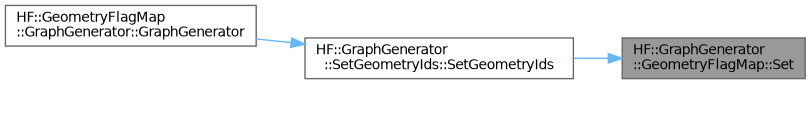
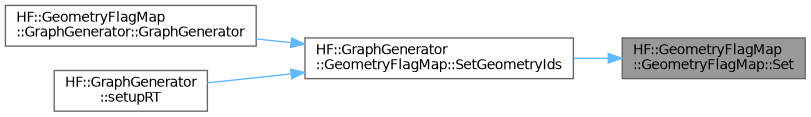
node "HF::GraphGenerator ::SetGeometryIds::SetGeometryIds": label "HF::GraphGenerator ::SetGeometryIds::SetGeometryIds" -> "HF::GraphGenerator ::GeometryFlagMap::SetGeometryIds"
node "HF::GraphGenerator ::GeometryFlagMap::Set": label "HF::GraphGenerator ::GeometryFlagMap::Set" -> "HF::GeometryFlagMap ::GeometryFlagMap::Set"
node "HF::GraphGenerator ::setupRT": added
